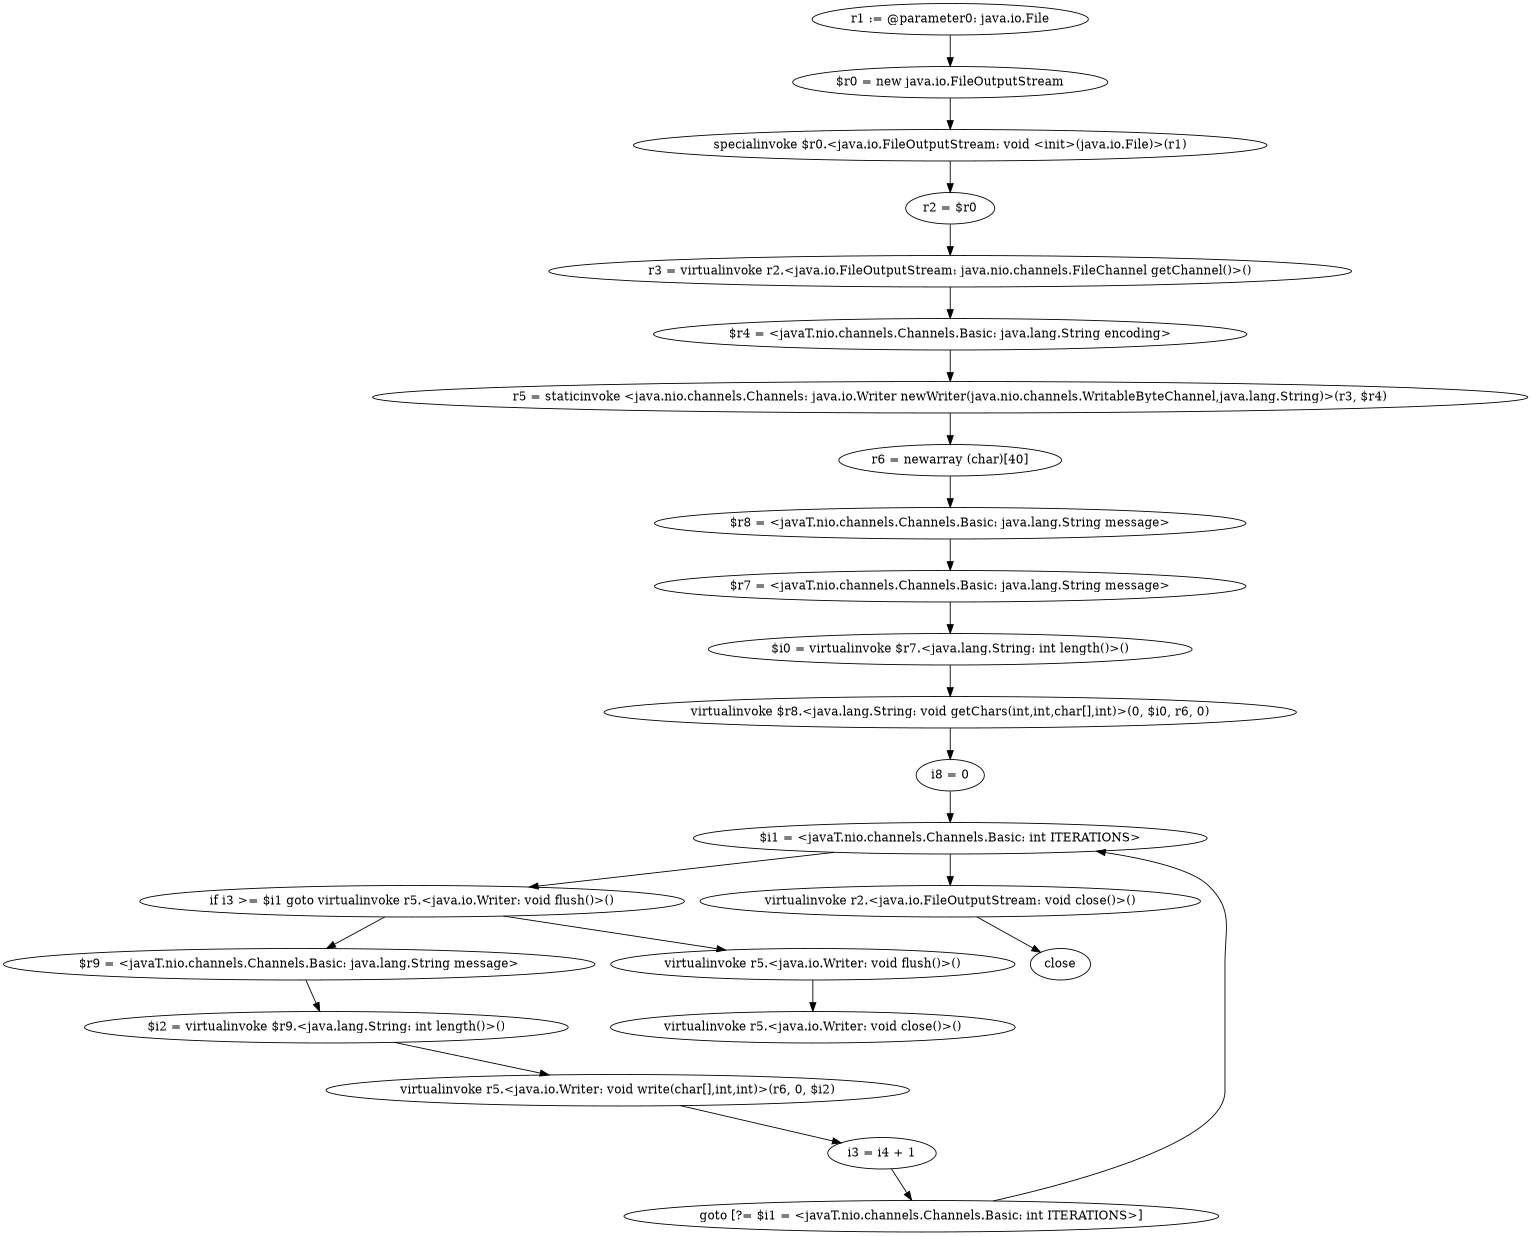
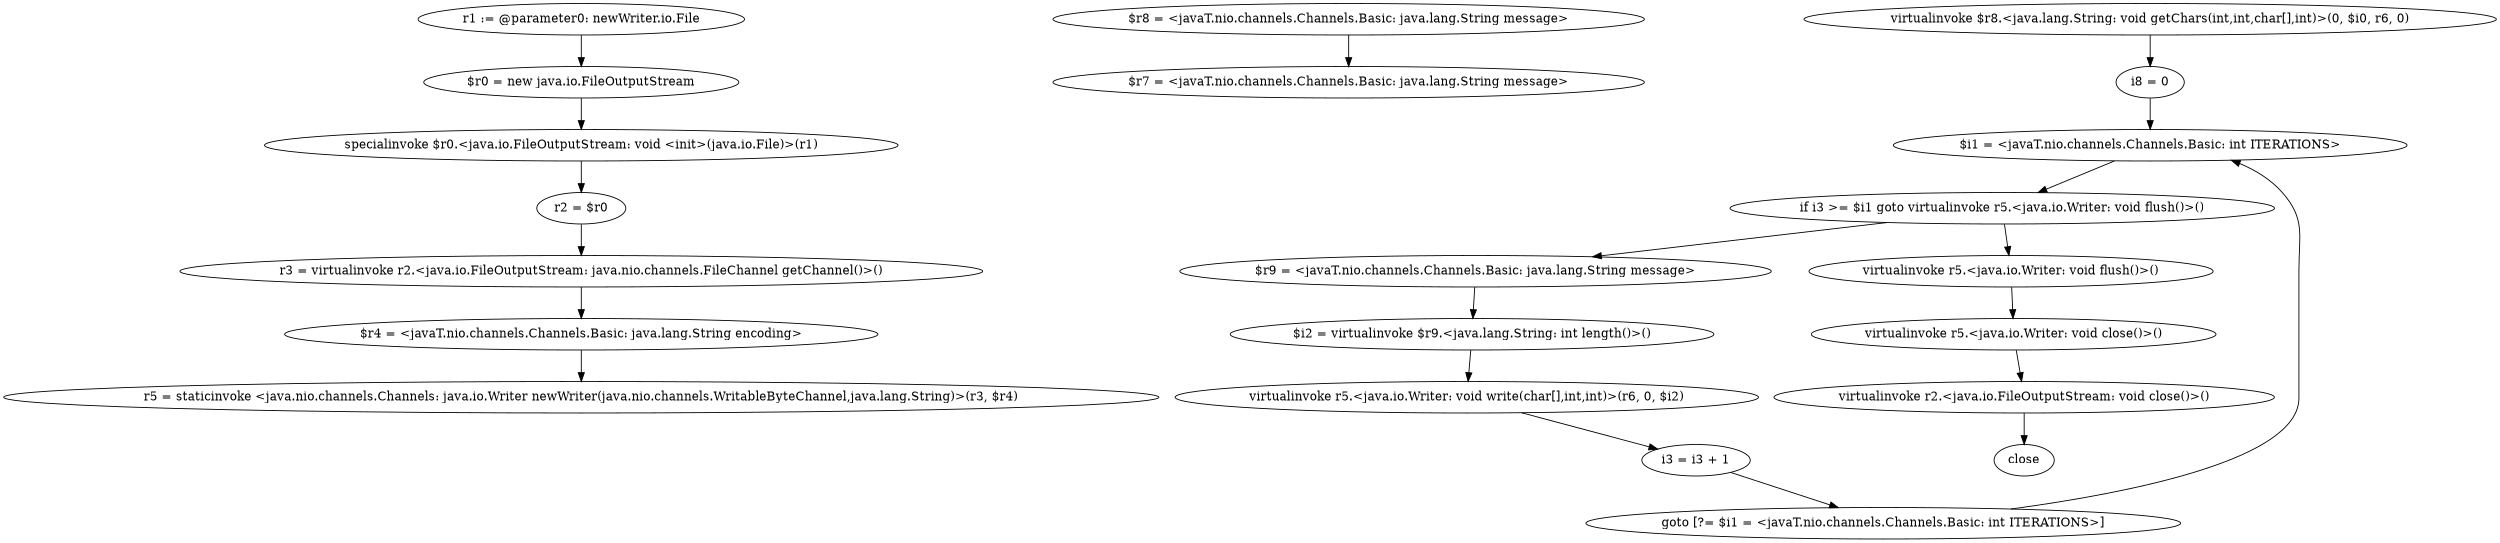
node "r1 := @parameter0: java.io.File": label "r1 := @parameter0: java.io.File" -> "r1 := @parameter0: newWriter.io.File"
node "r6 = newarray (char)[40]": removed
node "$i0 = virtualinvoke $r7.<java.lang.String: int length()>()": removed
edge "$i1 = <javaT.nio.channels.Channels.Basic: int ITERATIONS>" -> "virtualinvoke r2.<java.io.FileOutputStream: void close()>()": now "virtualinvoke r5.<java.io.Writer: void close()>()" -> "virtualinvoke r2.<java.io.FileOutputStream: void close()>()"
node "i3 = i4 + 1": label "i3 = i4 + 1" -> "i3 = i3 + 1"
